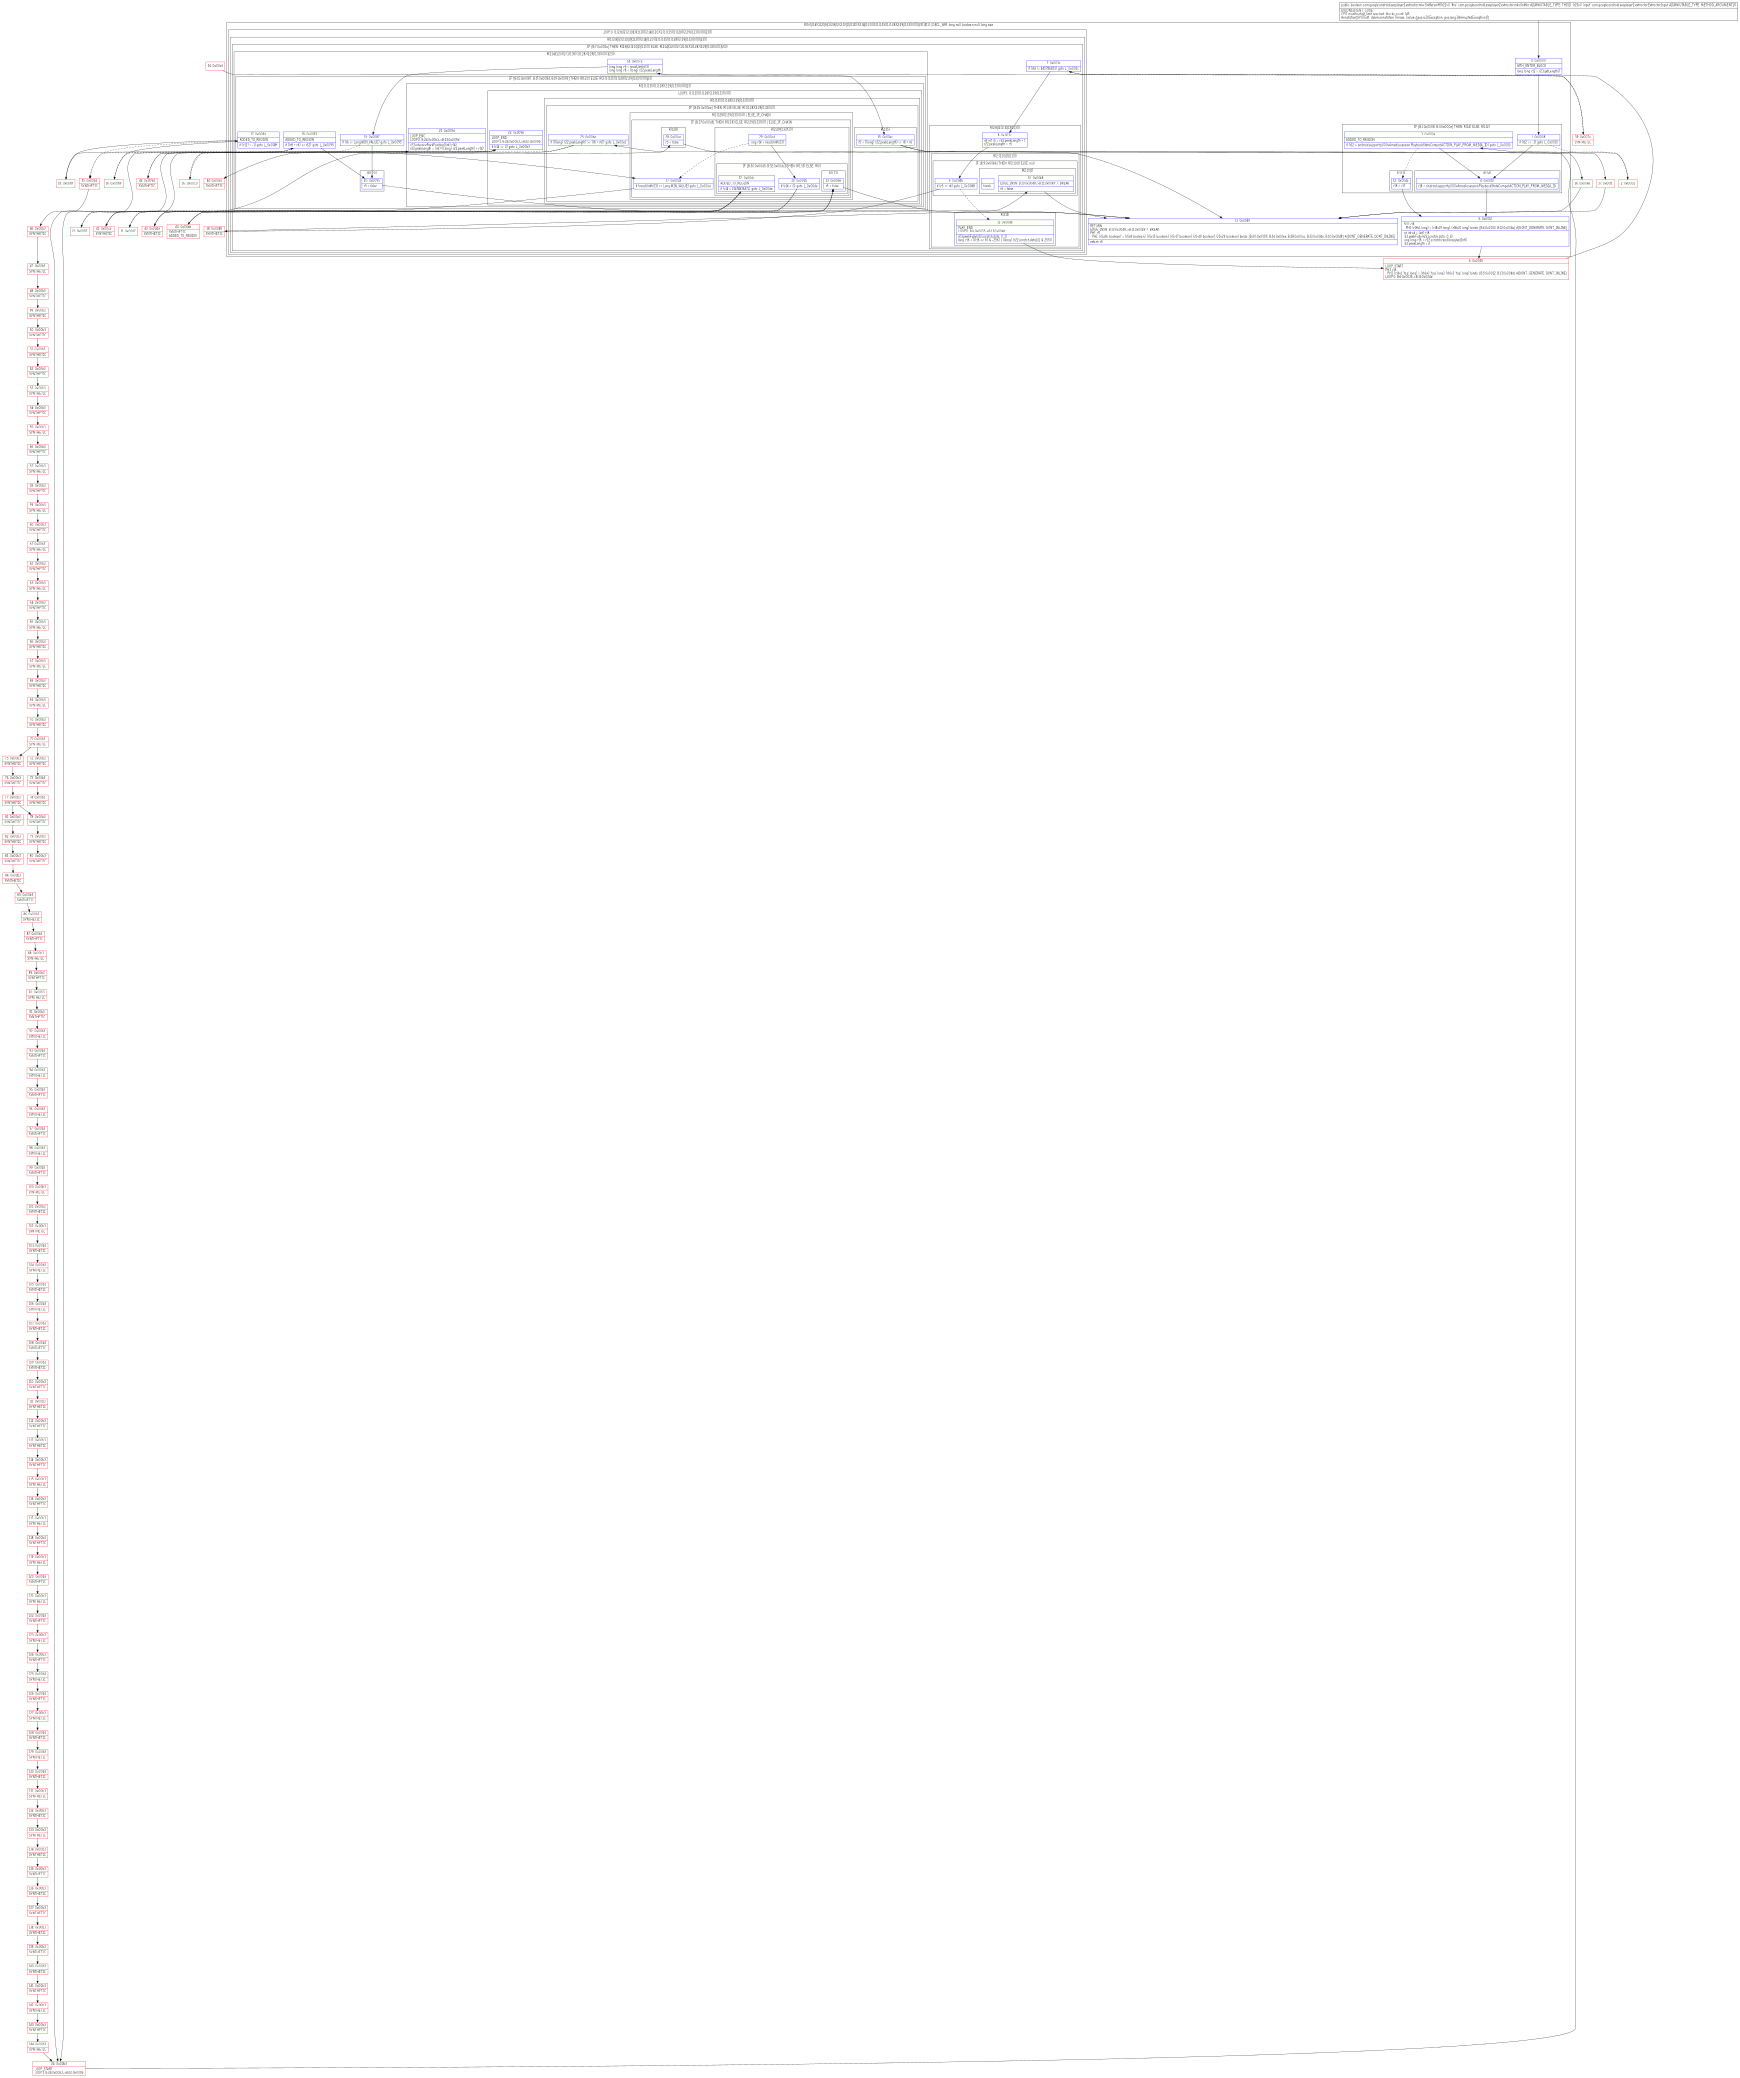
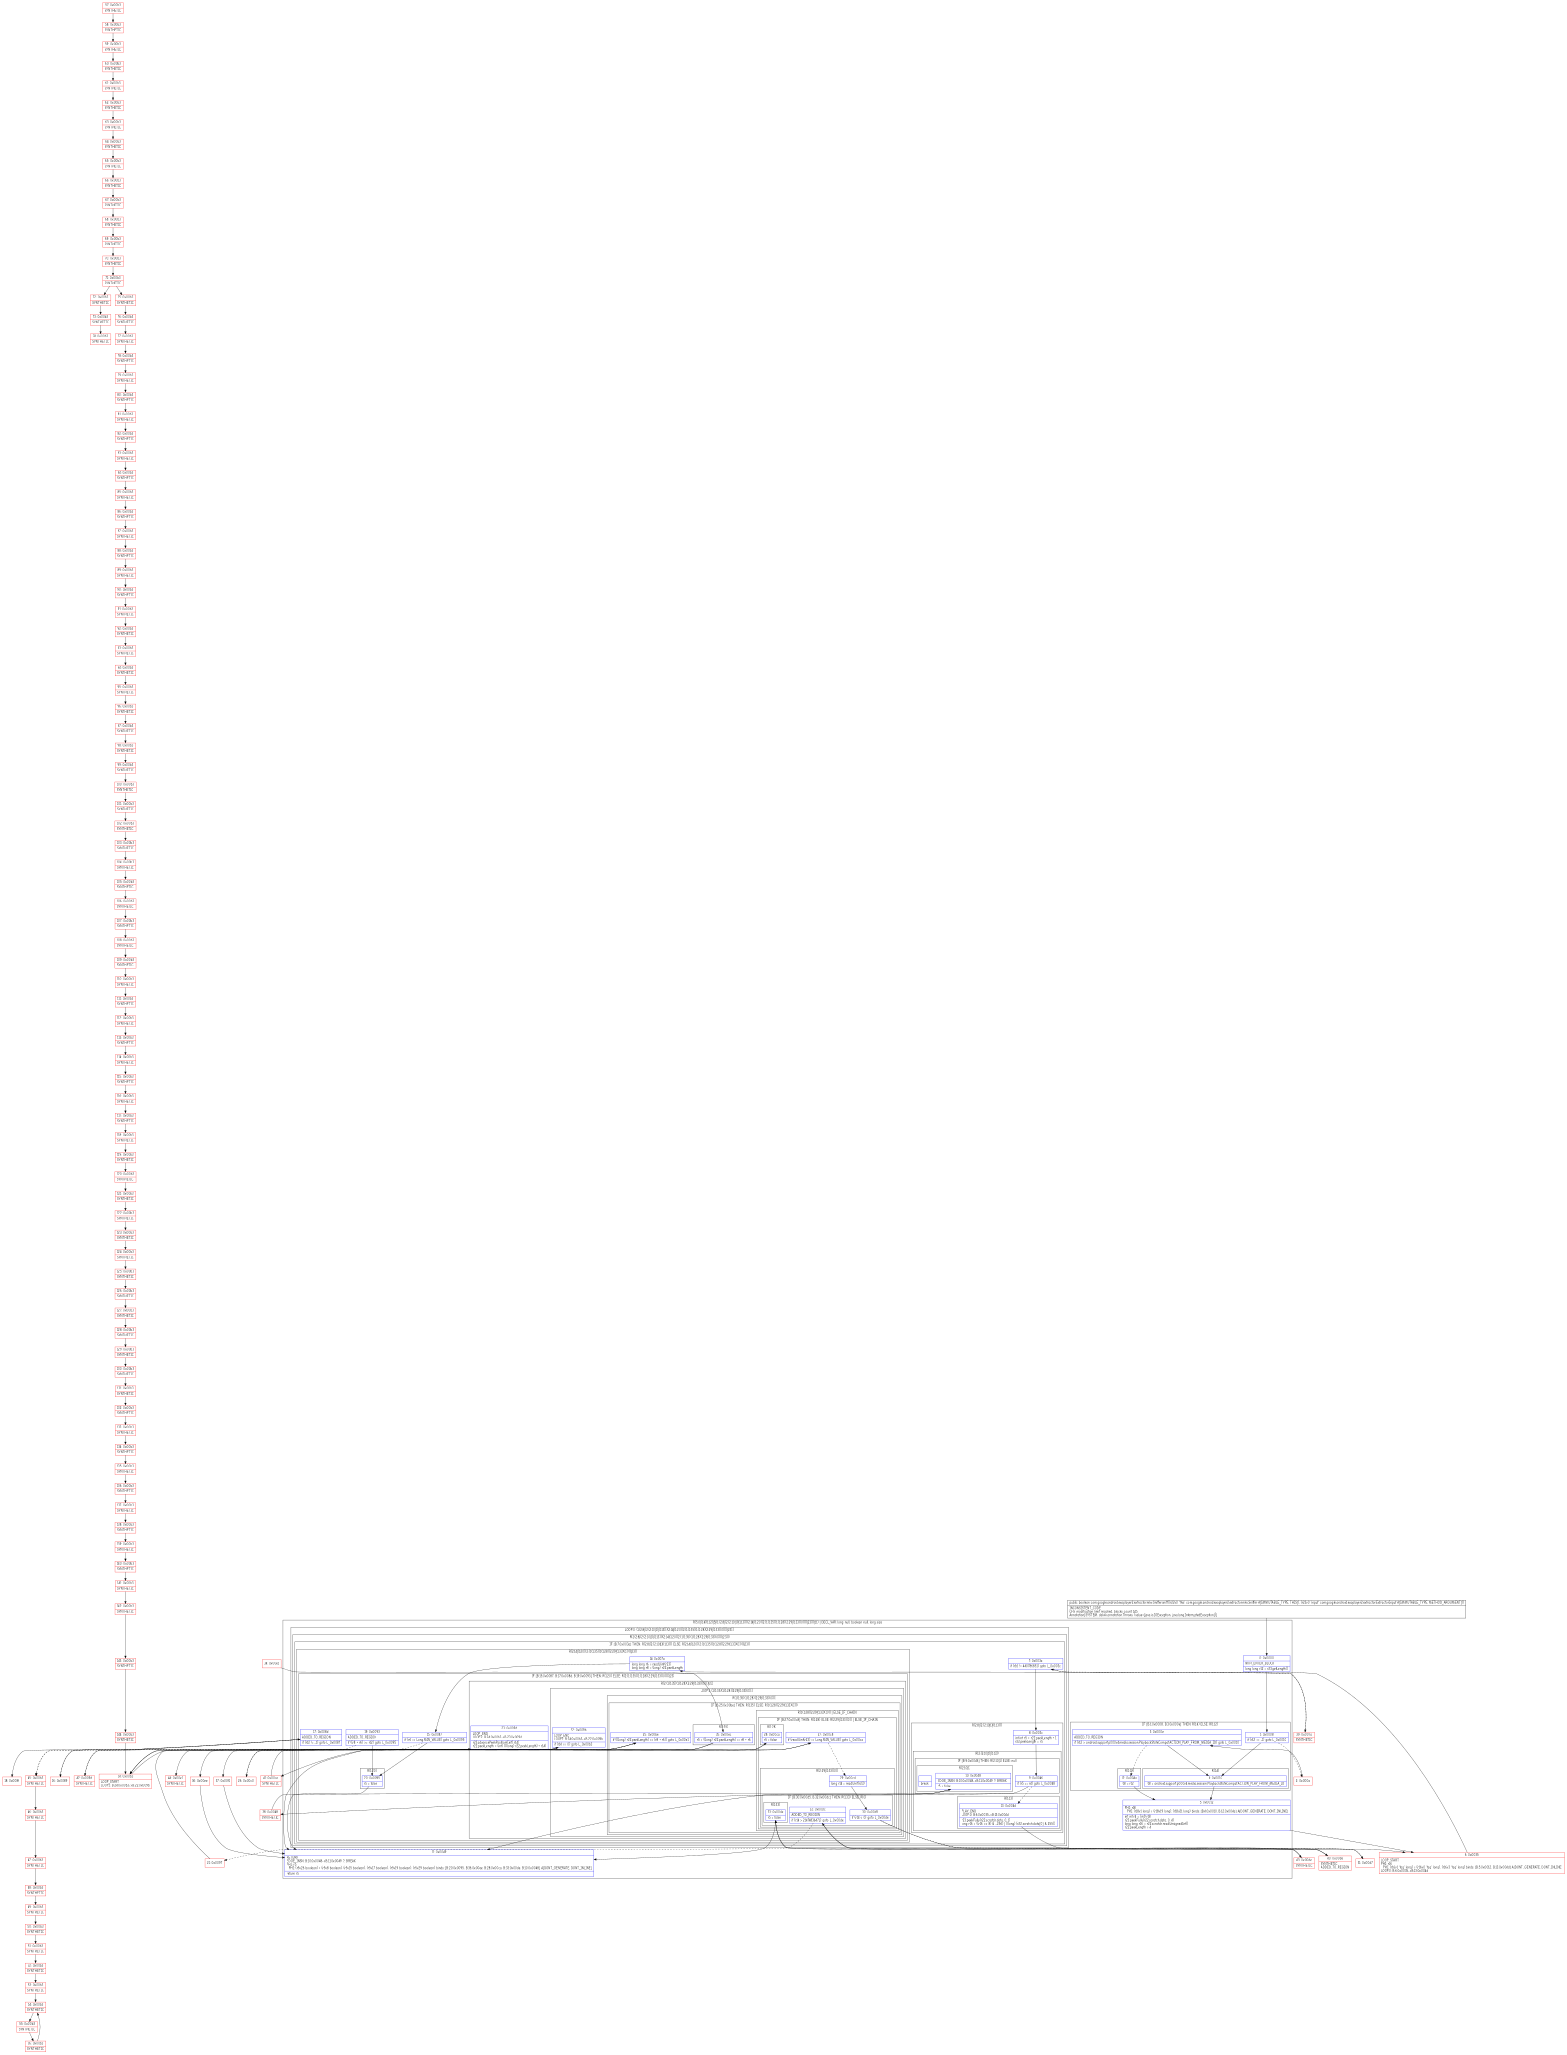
edge "18: 0x008f" -> "19: 0x0093": removed
edge "29: 0x00cd" -> "27: 0x00c8": reversed
edge "56: 0x00b3" -> "57: 0x00b3": now "56: 0x00b3" -> "54: 0x00b3"
edge "77: 0x00b3" -> "81: 0x00b3": now "80: 0x00b3" -> "81: 0x00b3"
